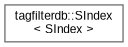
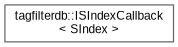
node "tagfilterdb::SIndex < SIndex >": label "tagfilterdb::SIndex < SIndex >" -> "tagfilterdb::ISIndexCallback < SIndex >"
